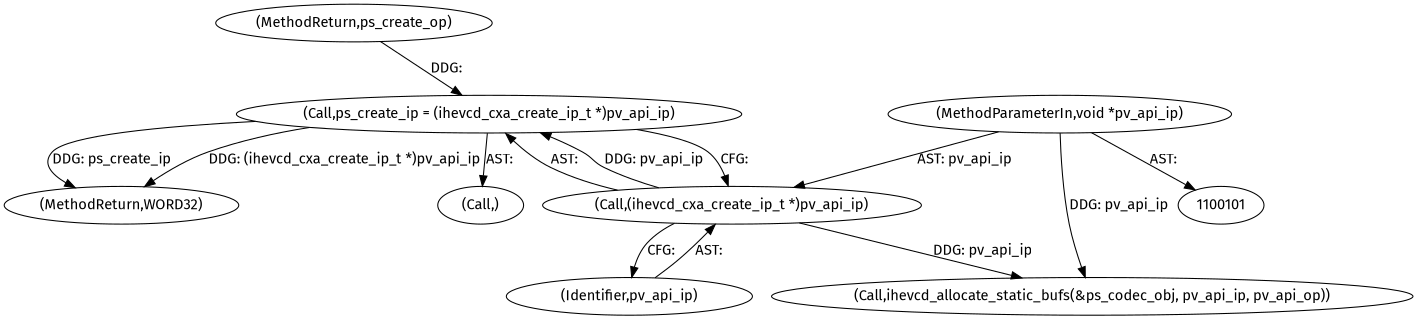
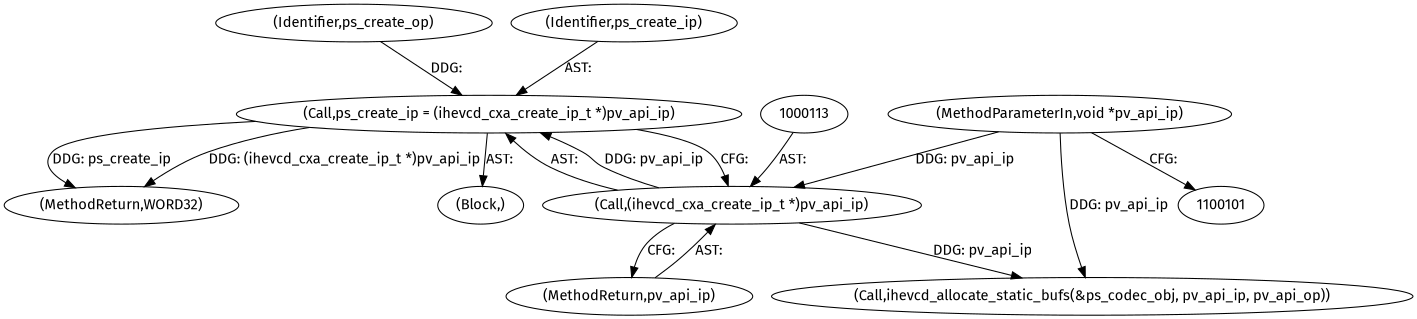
node "(MethodReturn,ps_create_op)": label "(MethodReturn,ps_create_op)" -> "(Identifier,ps_create_op)"
node "(Identifier,ps_create_ip)": added
node "1000113": added
edge "(MethodParameterIn,void *pv_api_ip)" -> "(Call,(ihevcd_cxa_create_ip_t *)pv_api_ip)": label "AST: pv_api_ip" -> "DDG: pv_api_ip"
edge "(MethodParameterIn,void *pv_api_ip)" -> "1100101": label "AST: " -> "CFG: "
node "(Call,)": label "(Call,)" -> "(Block,)"
node "(Identifier,pv_api_ip)": label "(Identifier,pv_api_ip)" -> "(MethodReturn,pv_api_ip)"
